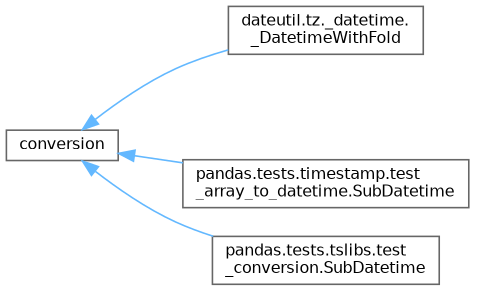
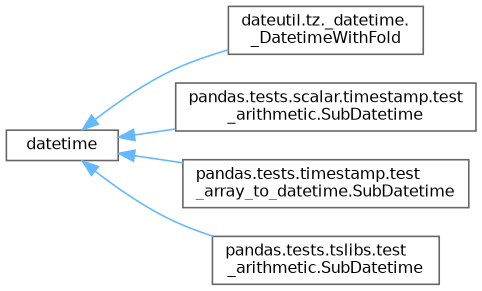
node "pandas.tests.scalar.timestamp.test _arithmetic.SubDatetime": added
node "conversion": label "conversion" -> "datetime"
node "pandas.tests.tslibs.test _conversion.SubDatetime": label "pandas.tests.tslibs.test _conversion.SubDatetime" -> "pandas.tests.tslibs.test _arithmetic.SubDatetime"
